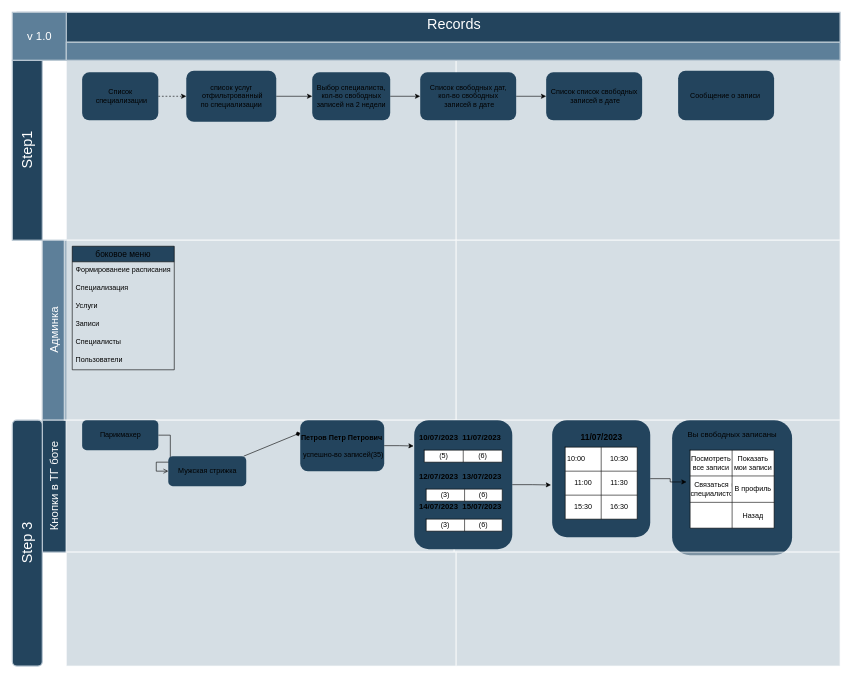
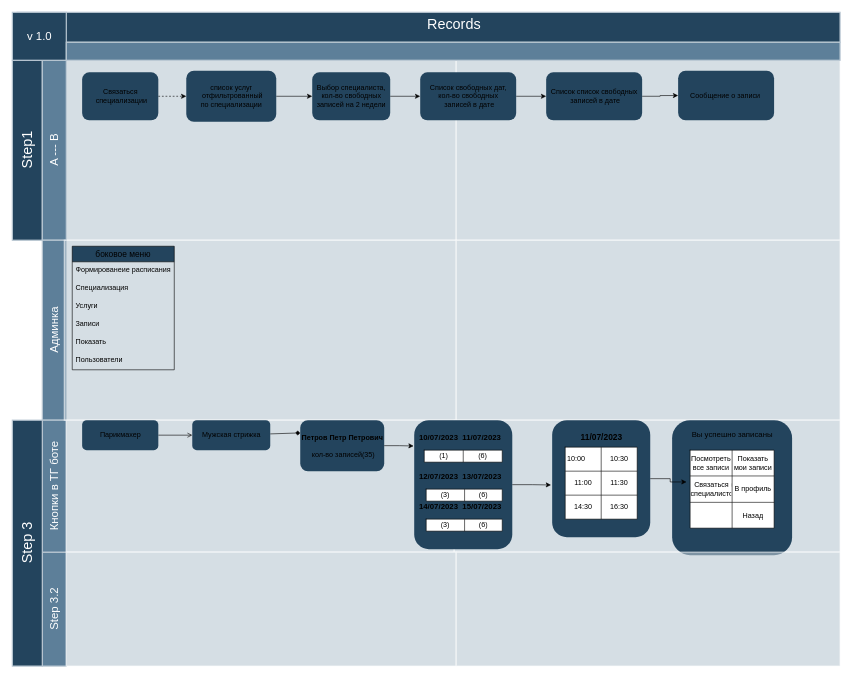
node "v 1.0": fillcolor #5d7f99 -> #23445d
node "Список специализации": label "Список специализации" -> "Связаться специализации"
edge "Список список свободных записей в дате" -> "Сообщение о записи": added
node "A --- B": added
node "Специалисты": label "Специалисты" -> "Показать"
node "Вы свободных записаны": label "Вы свободных записаны" -> "Вы успешно записаны"
node "Петров Петр Петрович успешно-во записей(35)": label "Петров Петр Петрович успешно-во записей(35)" -> "Петров Петр Петрович кол-во записей(35)"
node "(5)": label "(5)" -> "(1)"
node "Мужская стрижка": moved (207, 471) -> (231, 435)
node "Кнопки в ТГ боте": fillcolor #23445d -> #5d7f99
node "15:30": label "15:30" -> "14:30"
node "Step 3": shape rounded rectangle -> rectangle
node "Step 3.2": added
